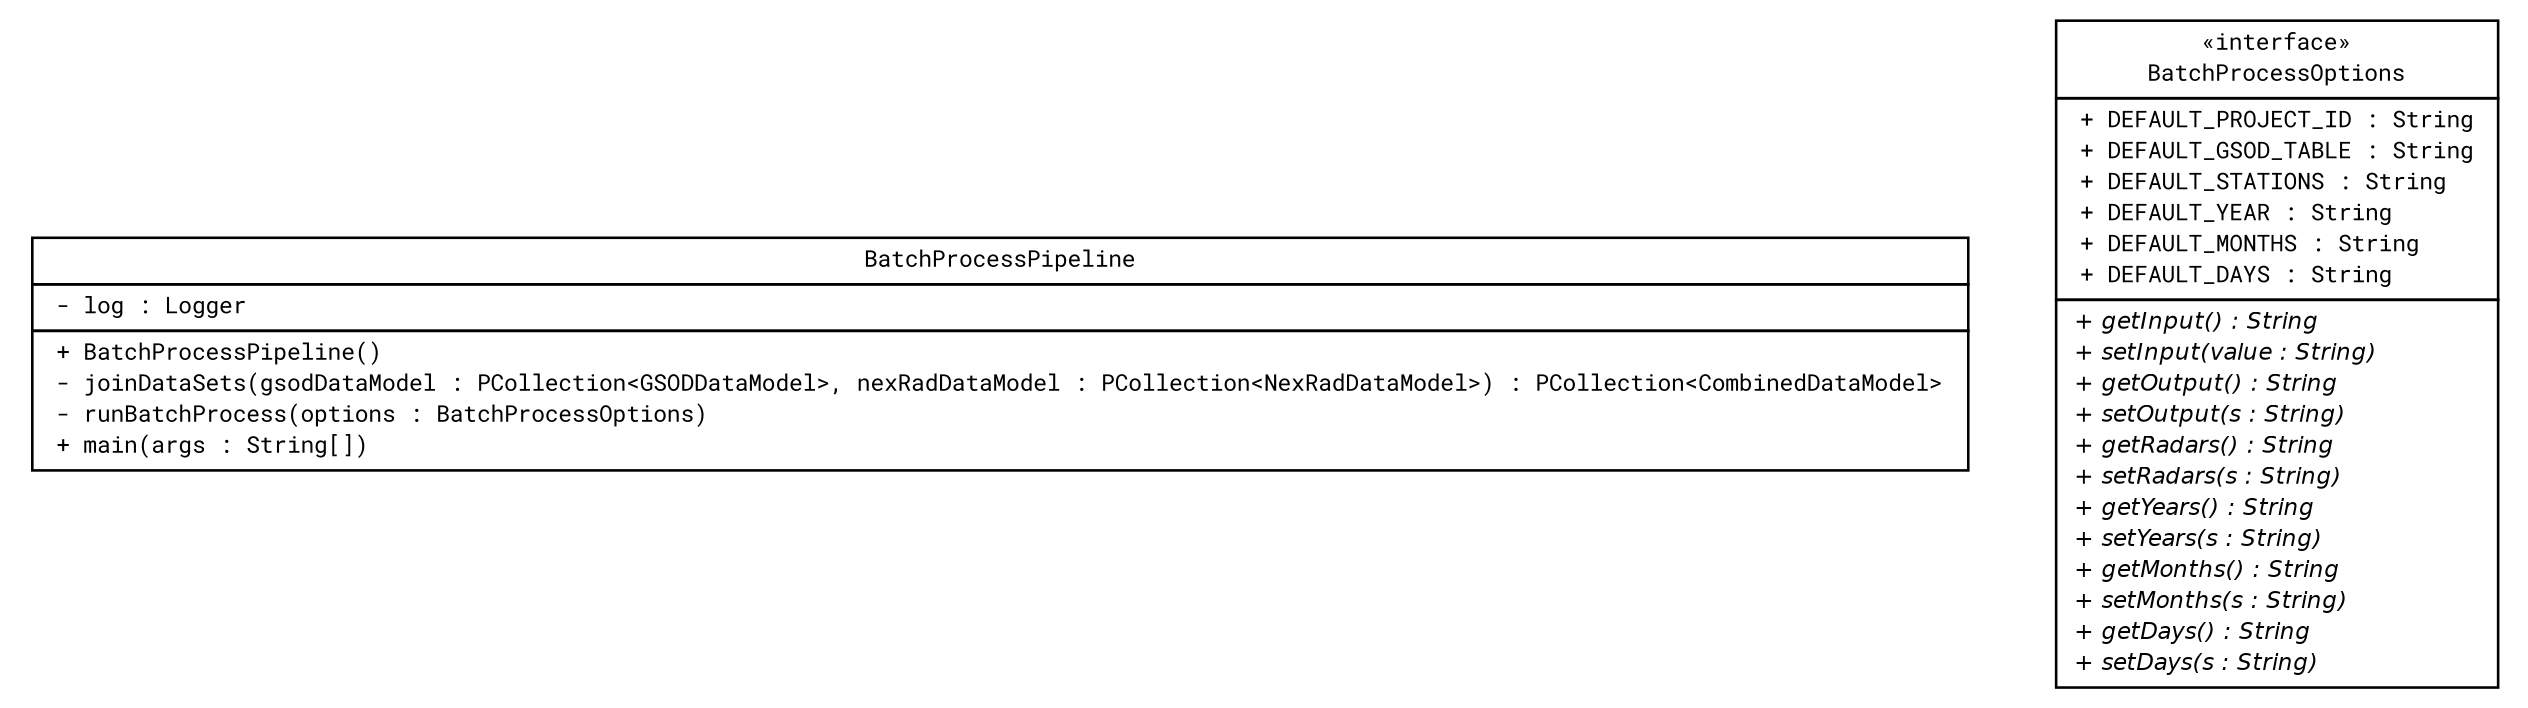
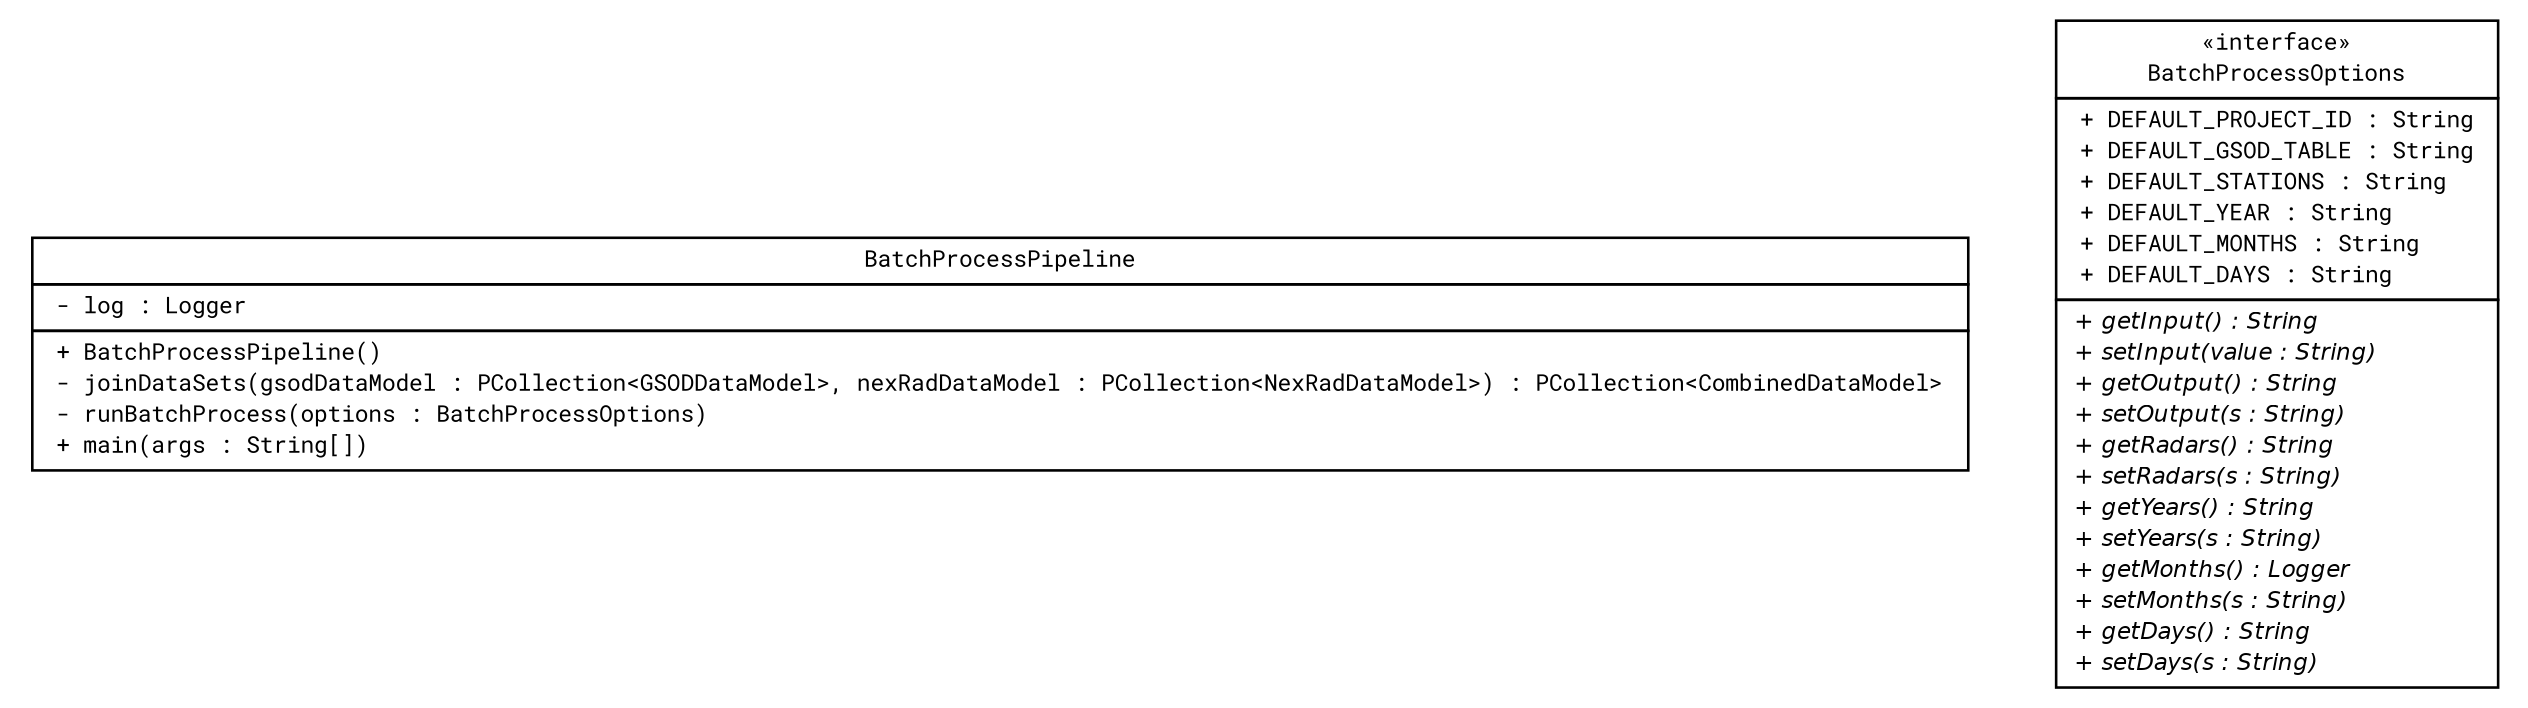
node "BatchProcessOptions": text "+ getMonths() : String" -> "+ getMonths() : Logger"
